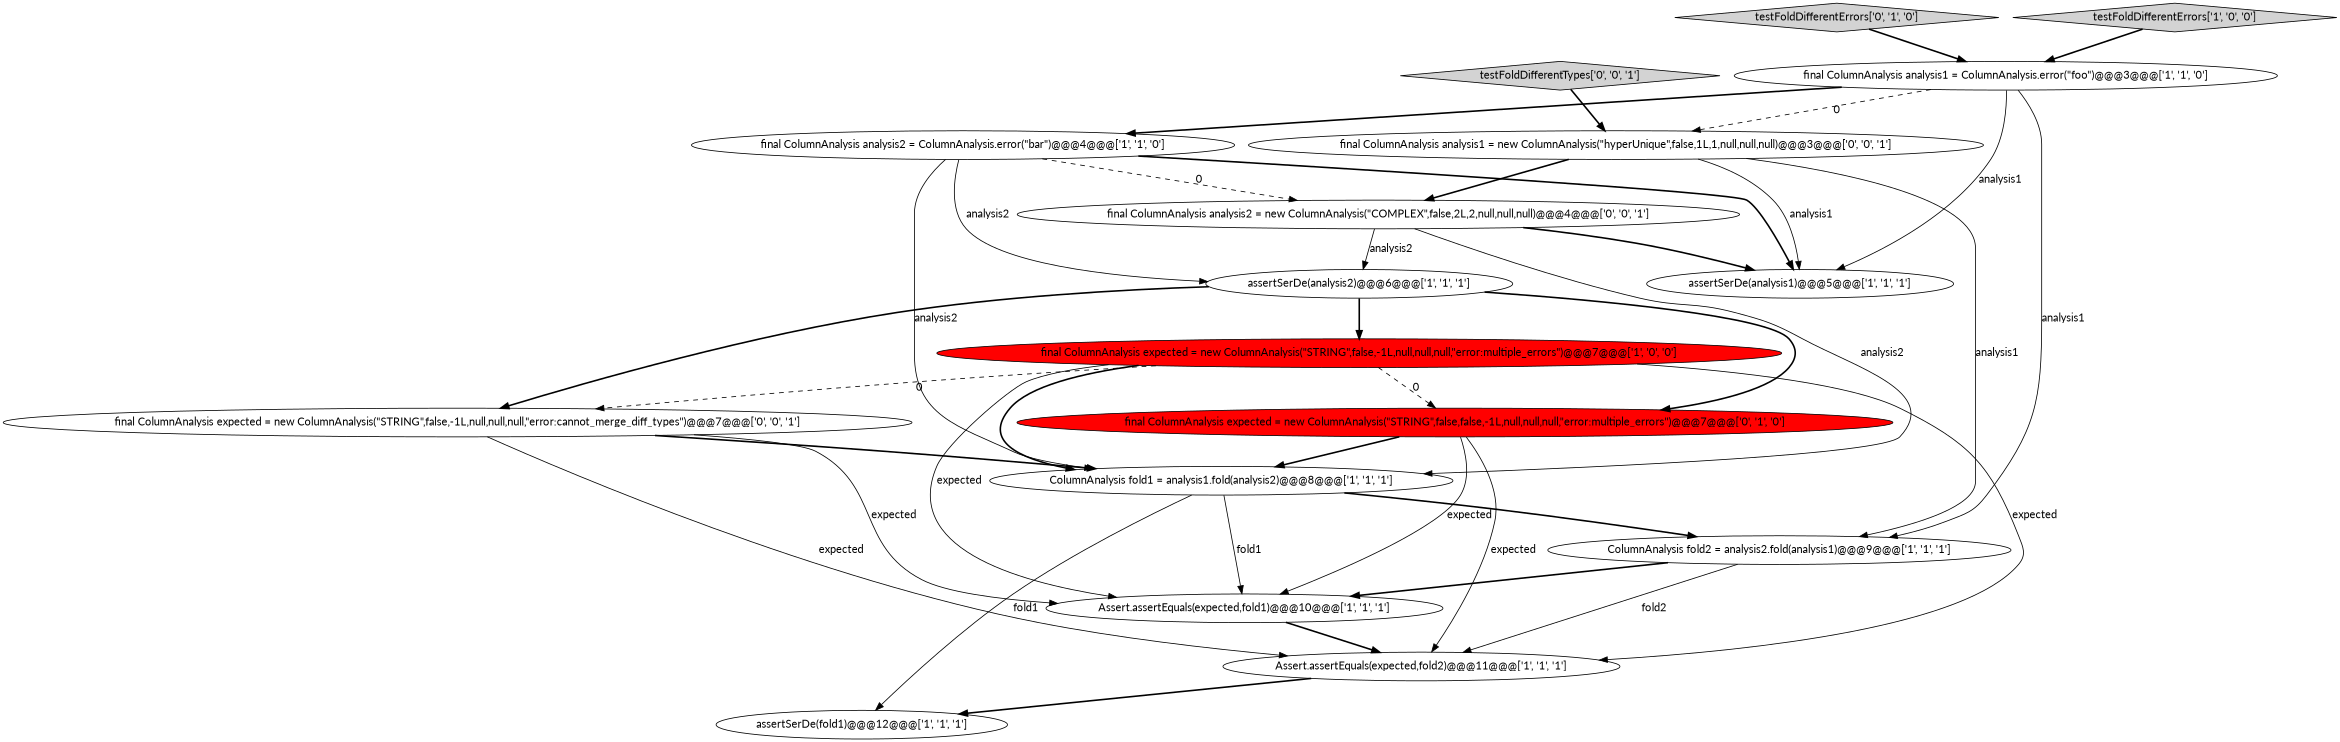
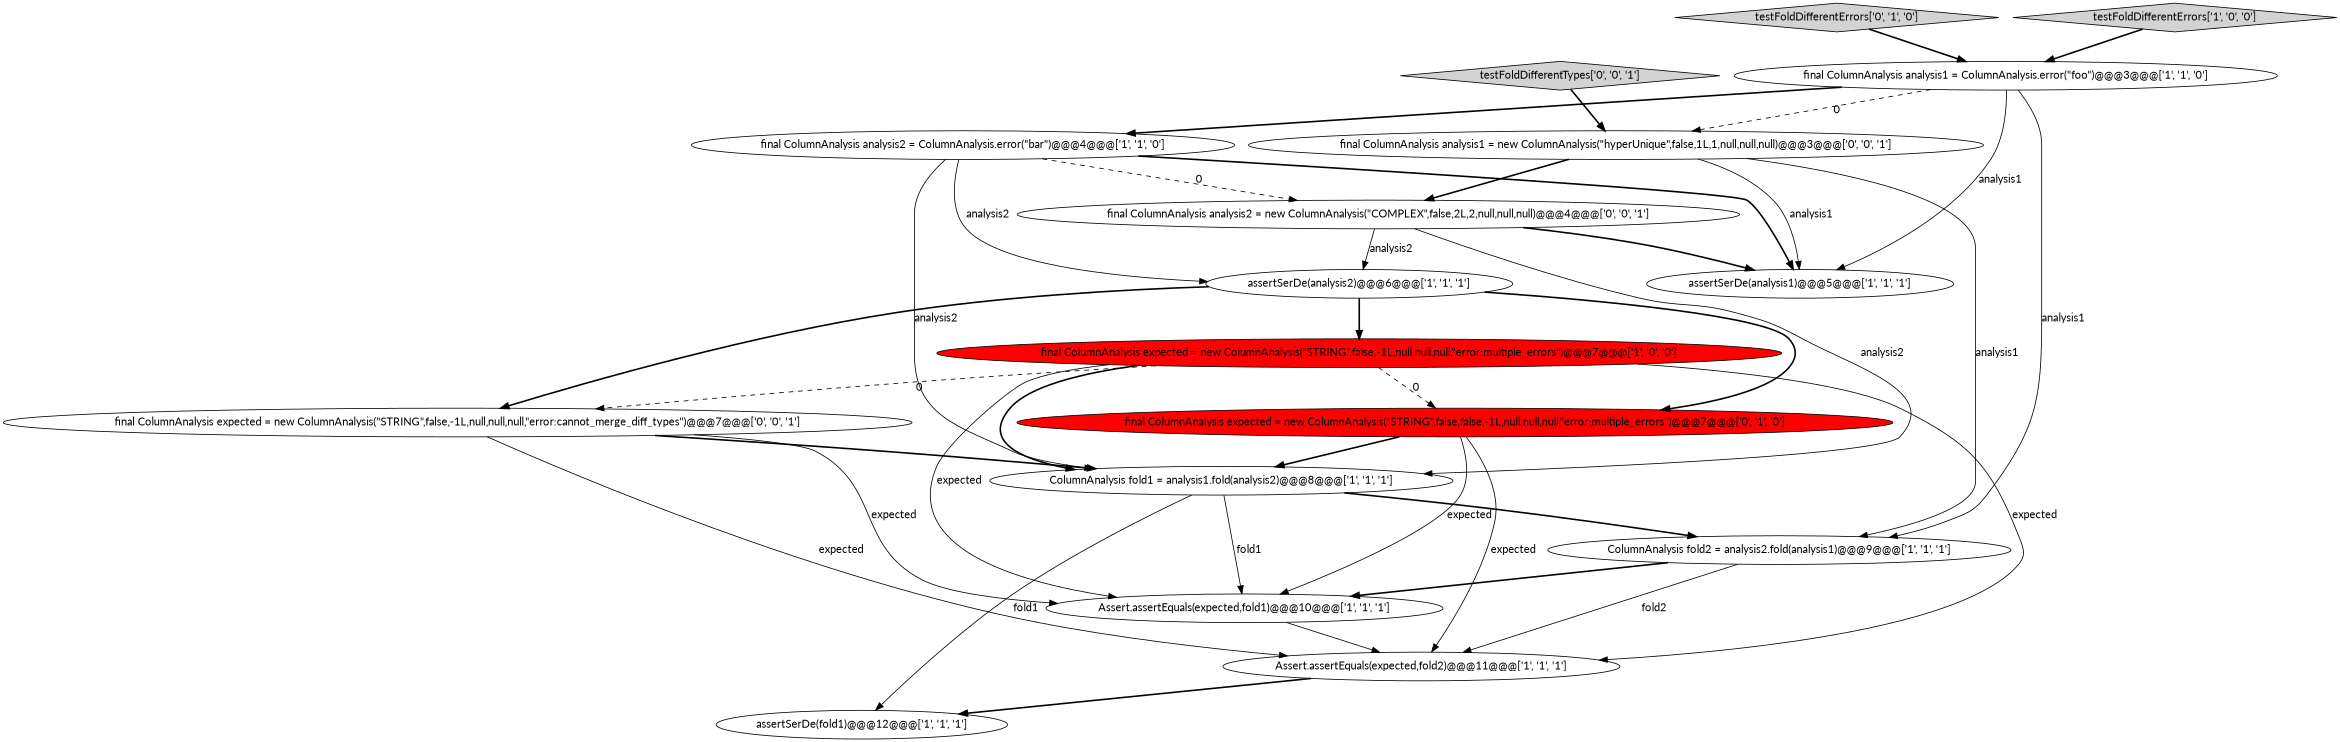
edge "Assert.assertEquals(expected,fold1)@@@10@@@['1', '1', '1']" -> "Assert.assertEquals(expected,fold2)@@@11@@@['1', '1', '1']": style bold -> solid
